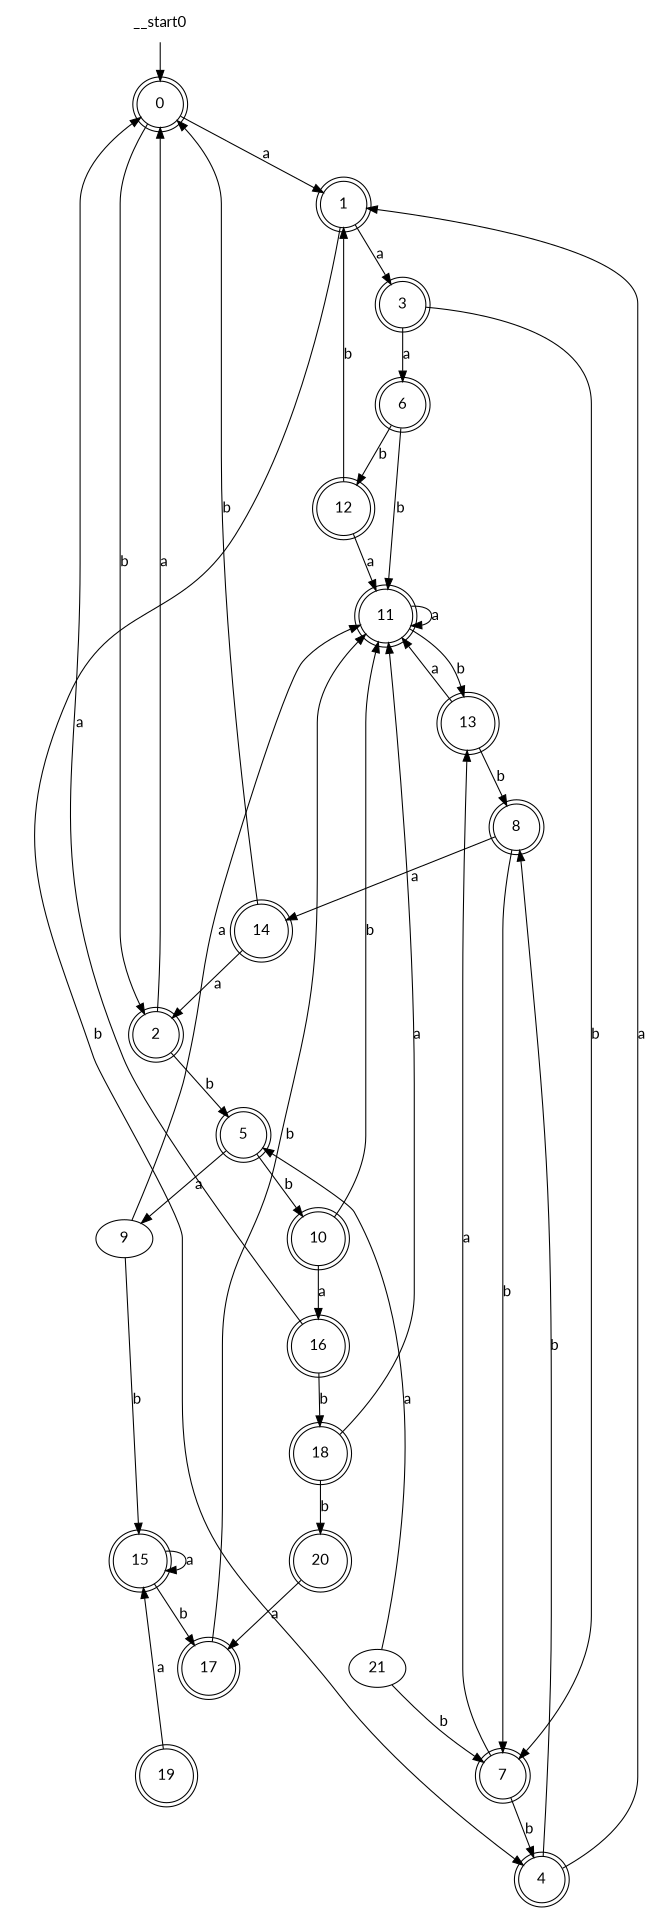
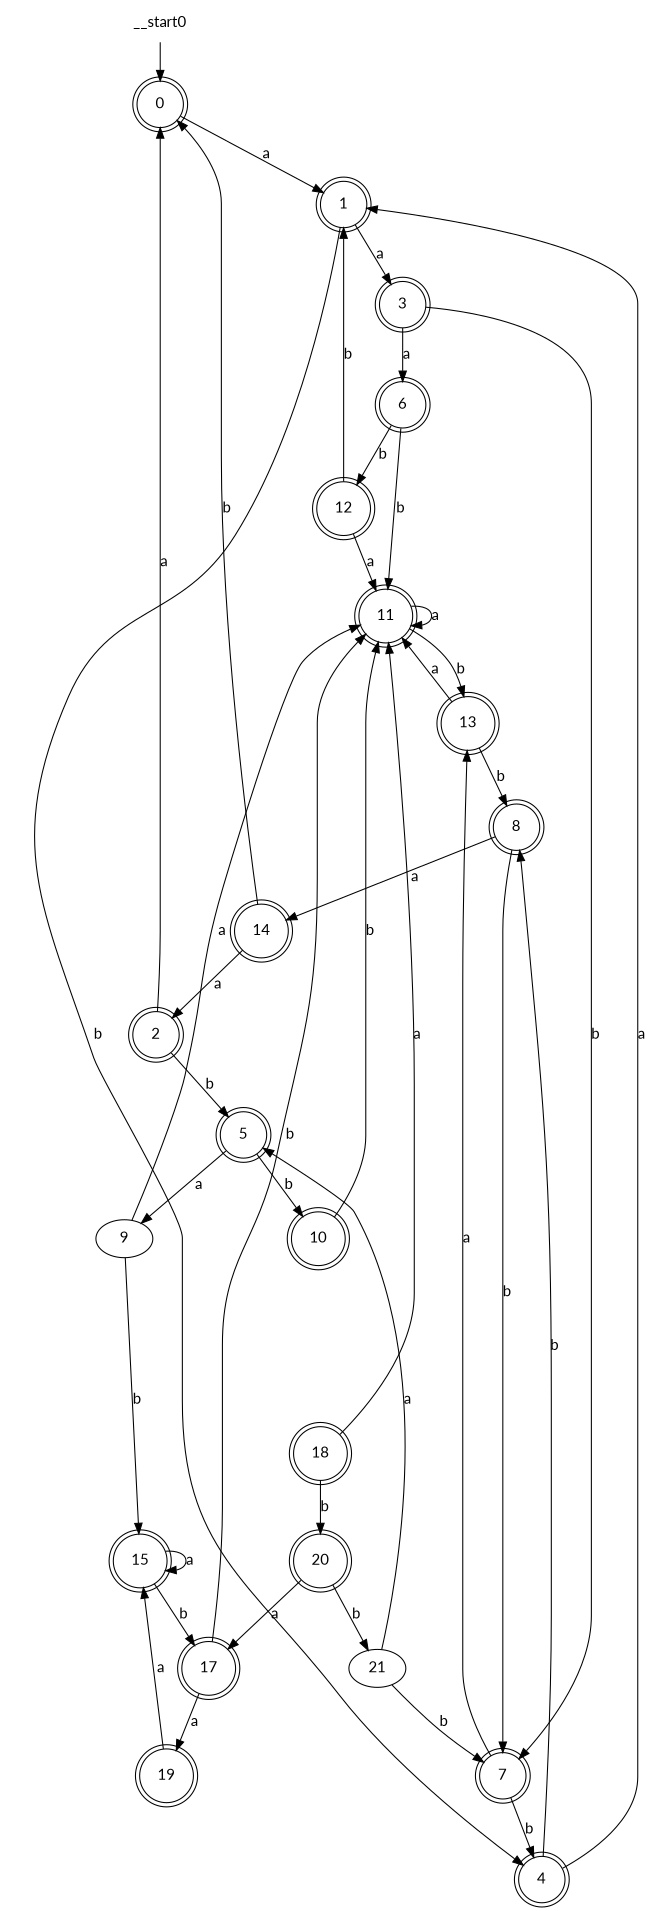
edge "0" -> "2": removed, label "b"
node "16": removed
edge "20" -> "21": added, label "b"
edge "17" -> "19": added, label "a"
